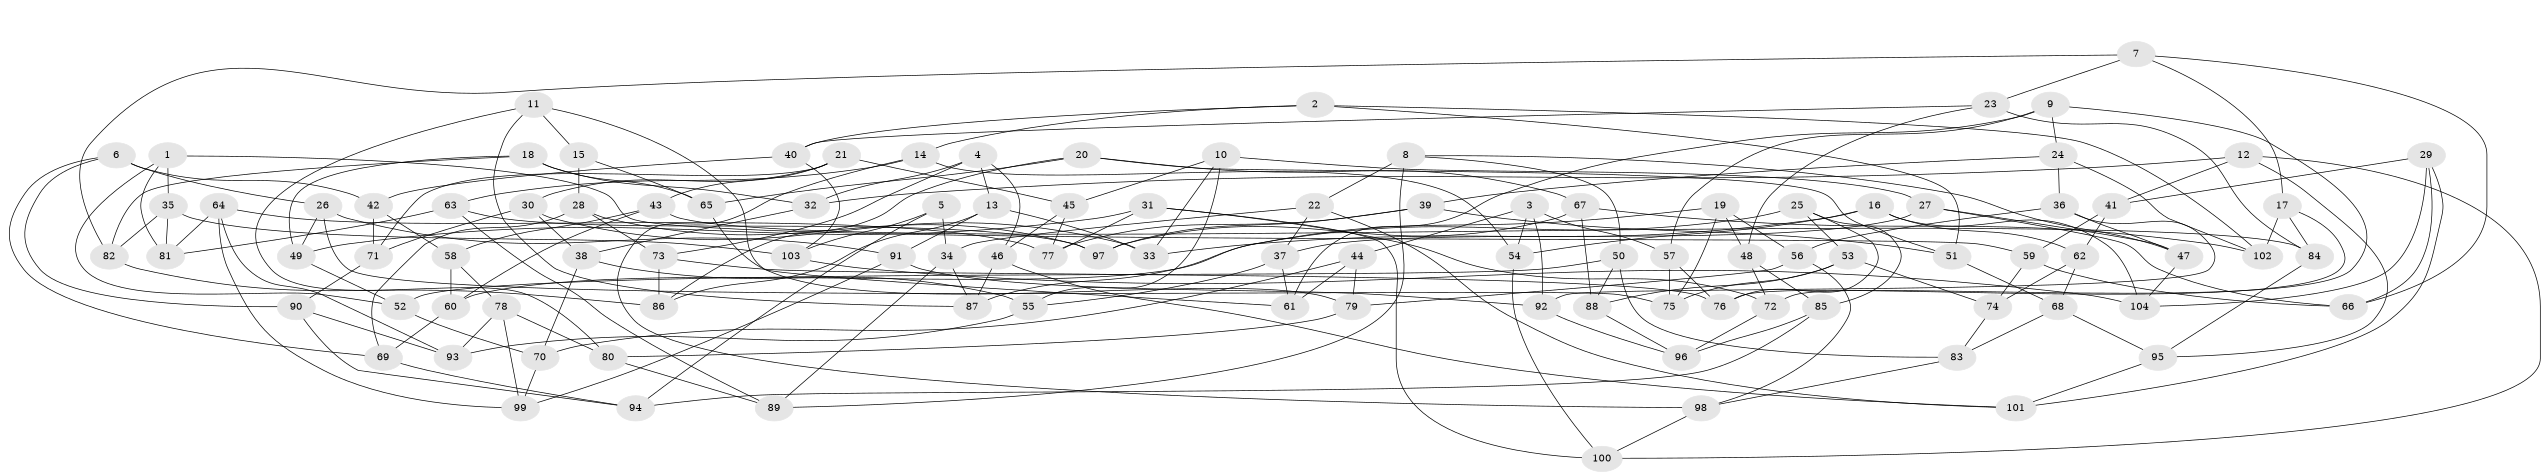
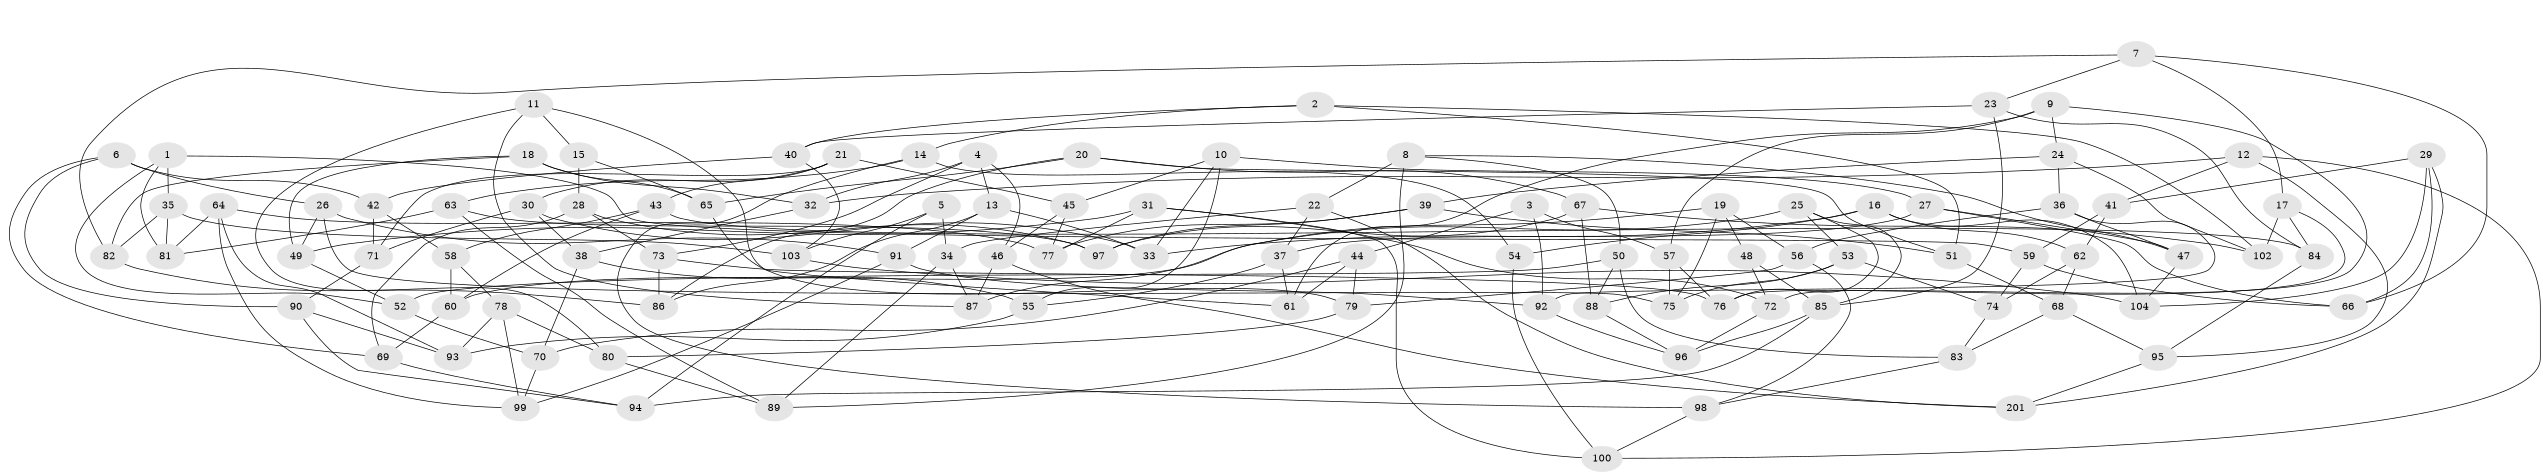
edge "23" -- "48": now "23" -- "85"
edge "3" -- "54": removed
node "101": label "101" -> "201"
